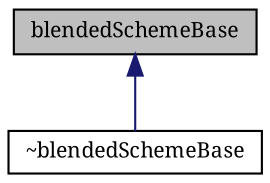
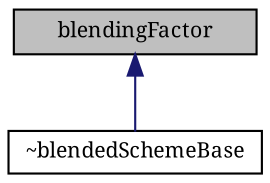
node "blendedSchemeBase": label "blendedSchemeBase" -> "blendingFactor"
